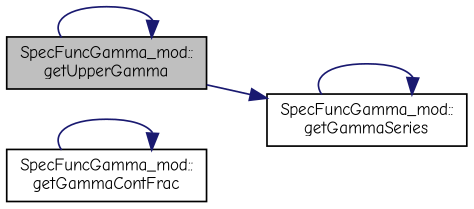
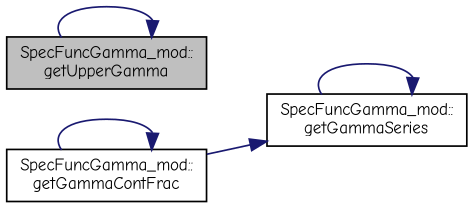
edge "SpecFuncGamma_mod:: getUpperGamma" -> "SpecFuncGamma_mod:: getGammaSeries": now "SpecFuncGamma_mod:: getGammaContFrac" -> "SpecFuncGamma_mod:: getGammaSeries"
